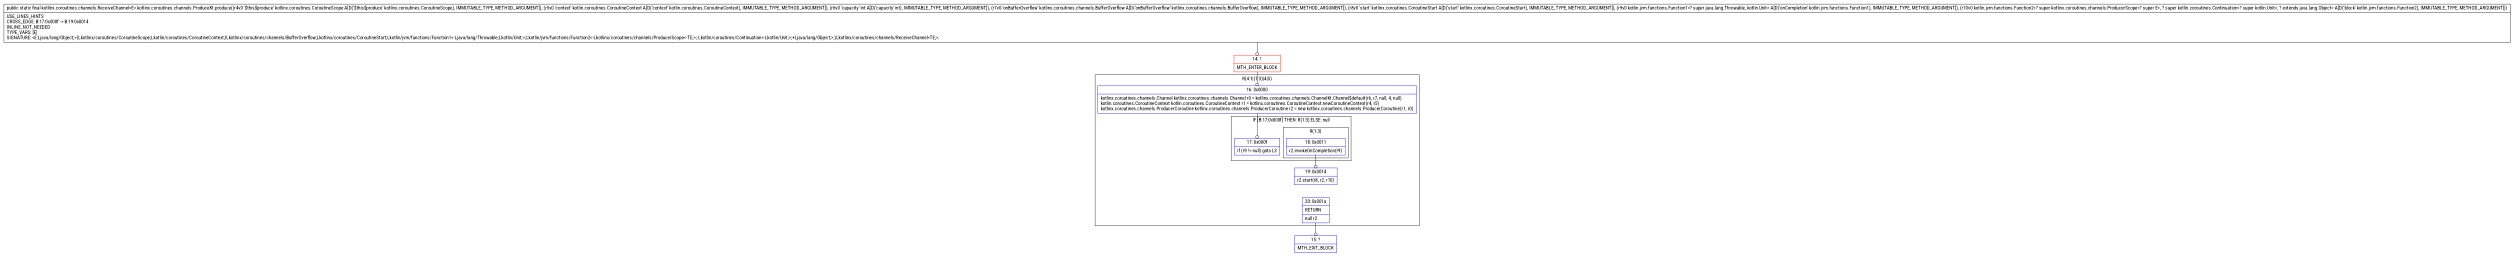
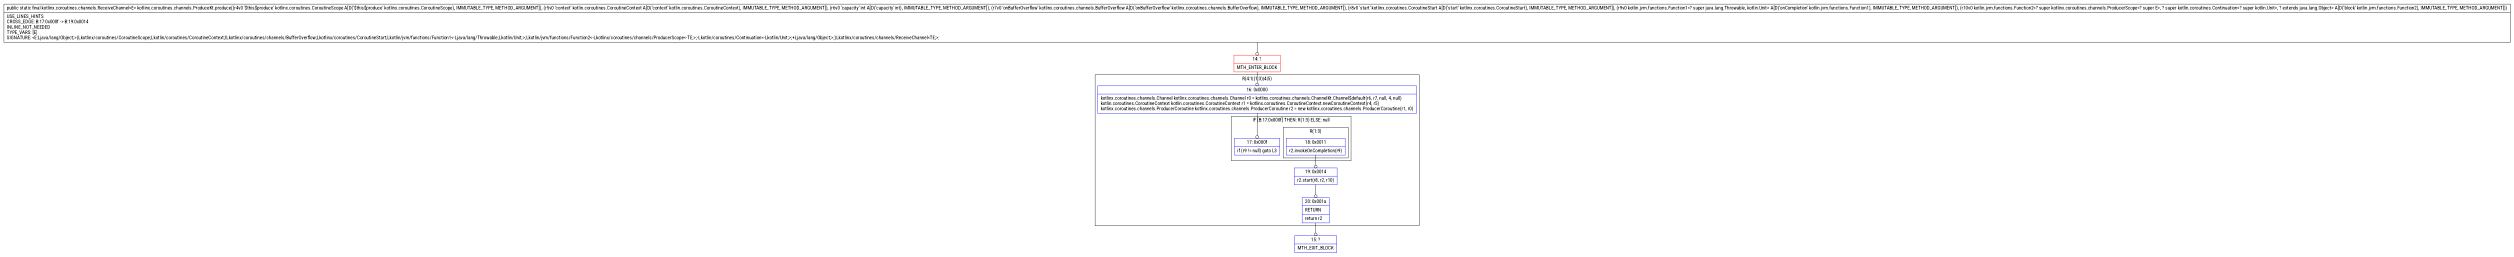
edge "19: 0x0014" -> "20: 0x001a": added
node "20: 0x001a": text "null r2" -> "return r2"
